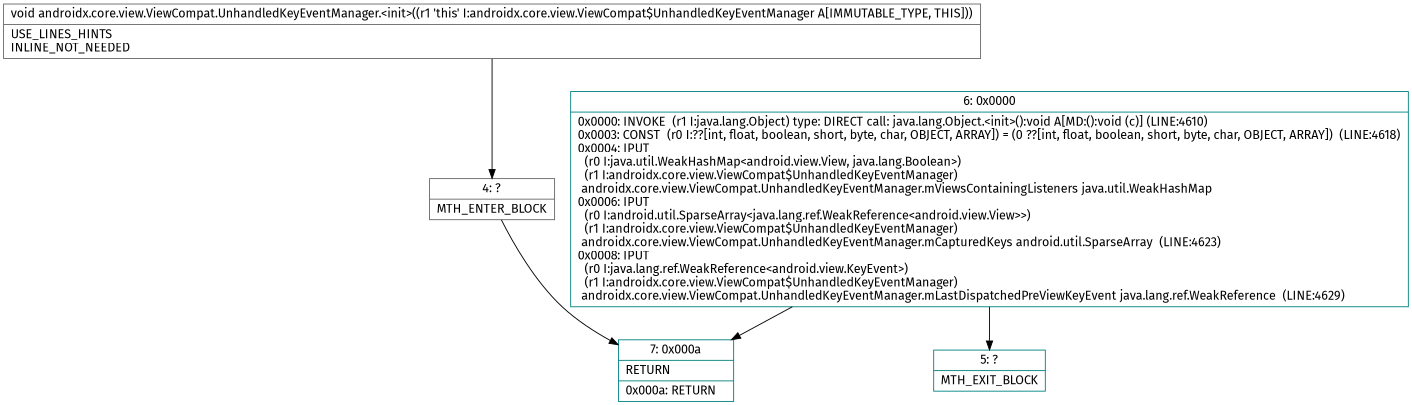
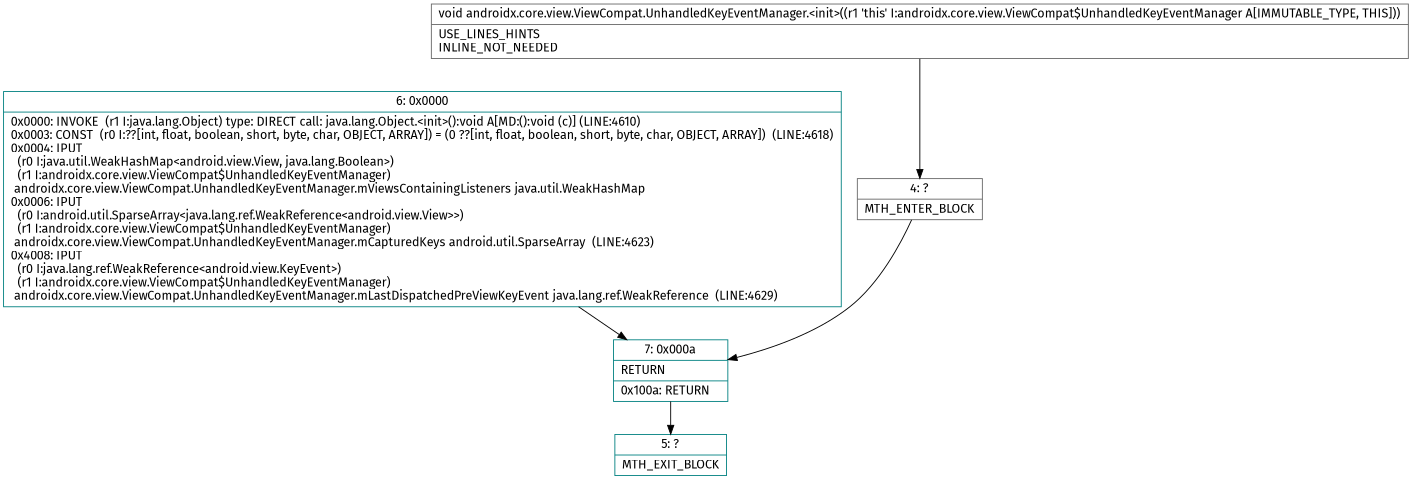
node "6: 0x0000": text "0x0008: IPUT" -> "0x4008: IPUT"
edge "6: 0x0000" -> "5: ?": now "7: 0x000a" -> "5: ?"
node "7: 0x000a": text "0x000a: RETURN" -> "0x100a: RETURN"
